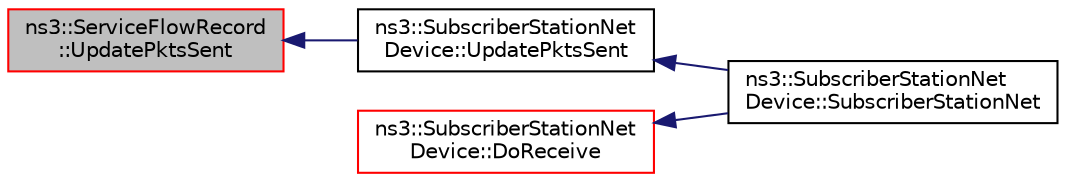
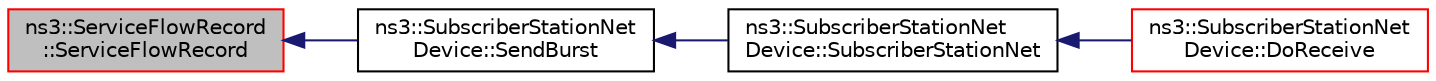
node "ns3::ServiceFlowRecord ::UpdatePktsSent": label "ns3::ServiceFlowRecord ::UpdatePktsSent" -> "ns3::ServiceFlowRecord ::ServiceFlowRecord"
node "ns3::SubscriberStationNet Device::UpdatePktsSent": label "ns3::SubscriberStationNet Device::UpdatePktsSent" -> "ns3::SubscriberStationNet Device::SendBurst"
edge "ns3::SubscriberStationNet Device::SubscriberStationNet" -> "ns3::SubscriberStationNet Device::DoReceive": reversed
